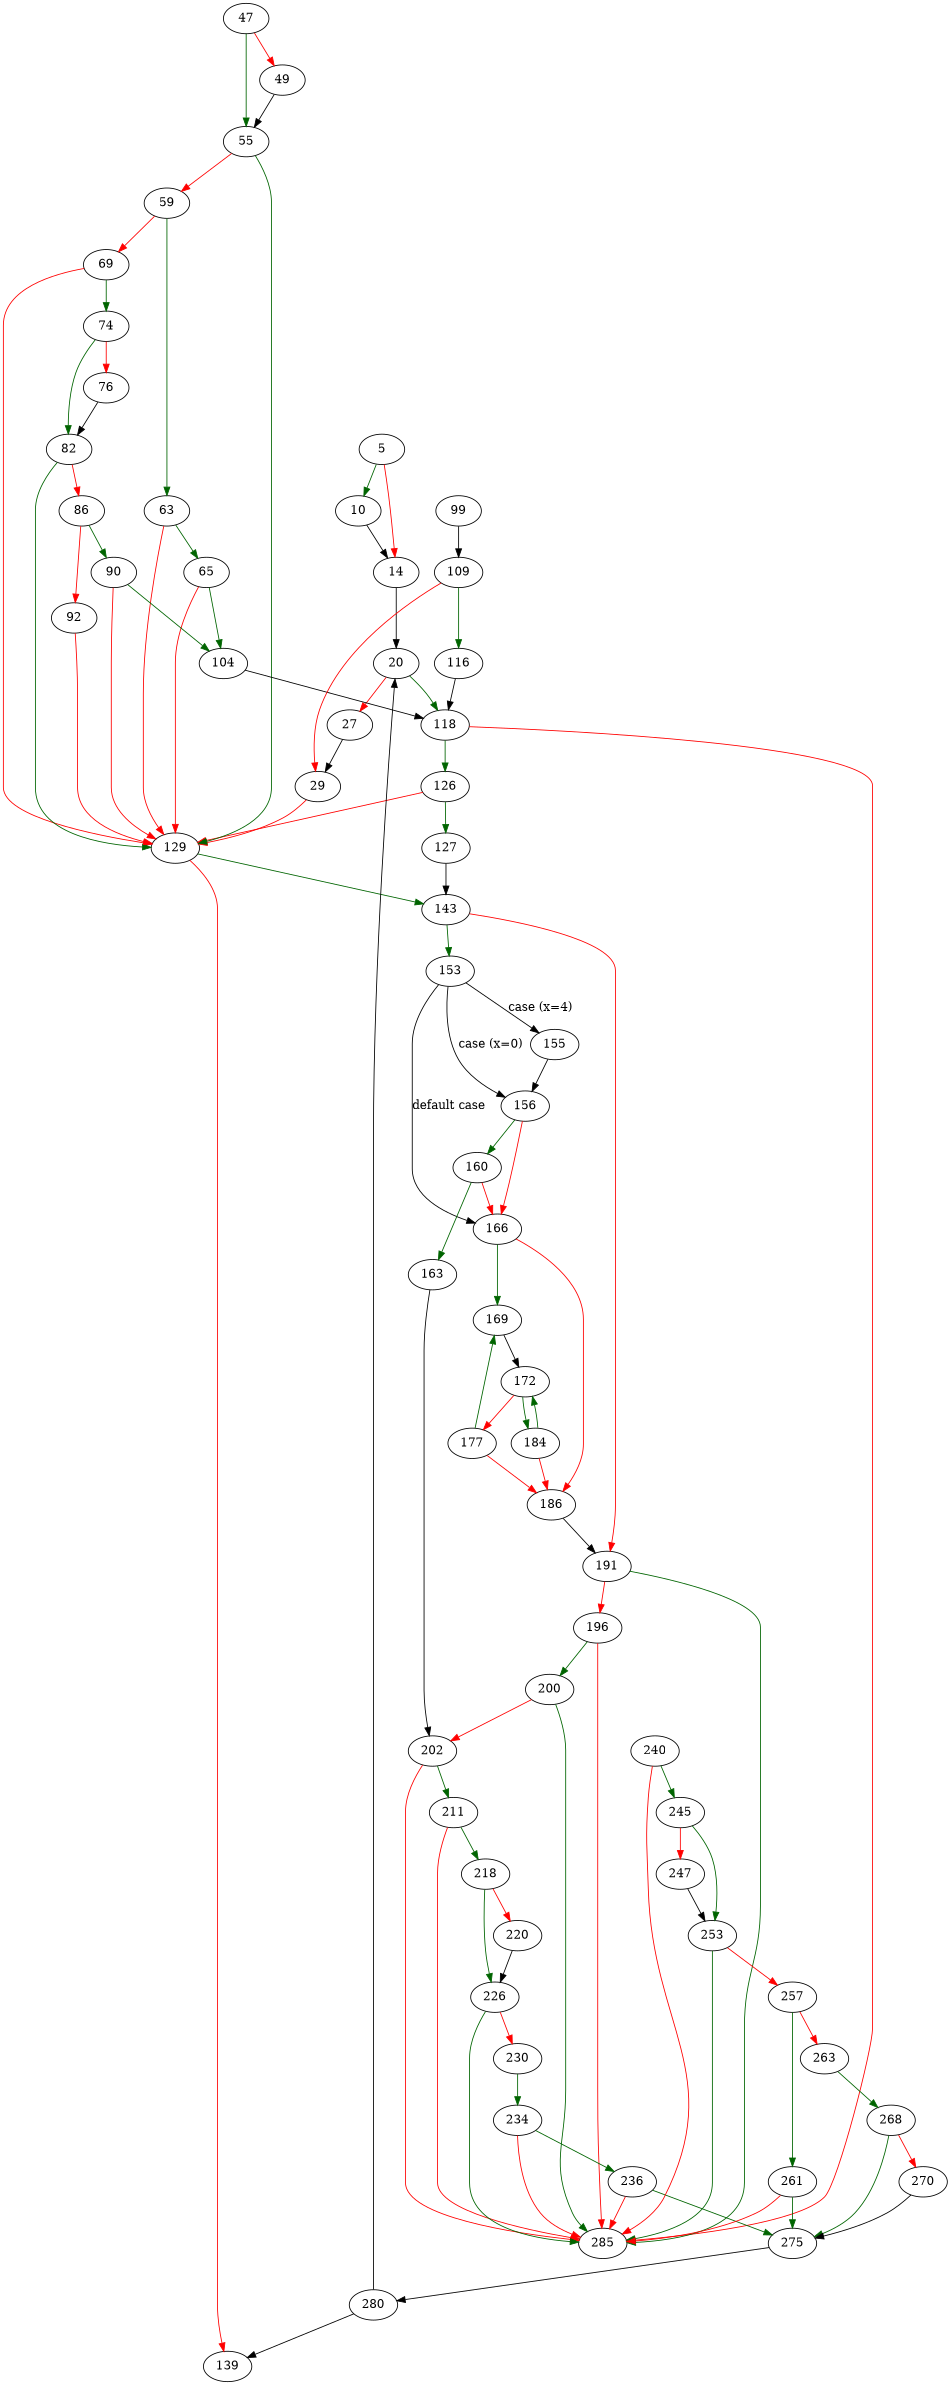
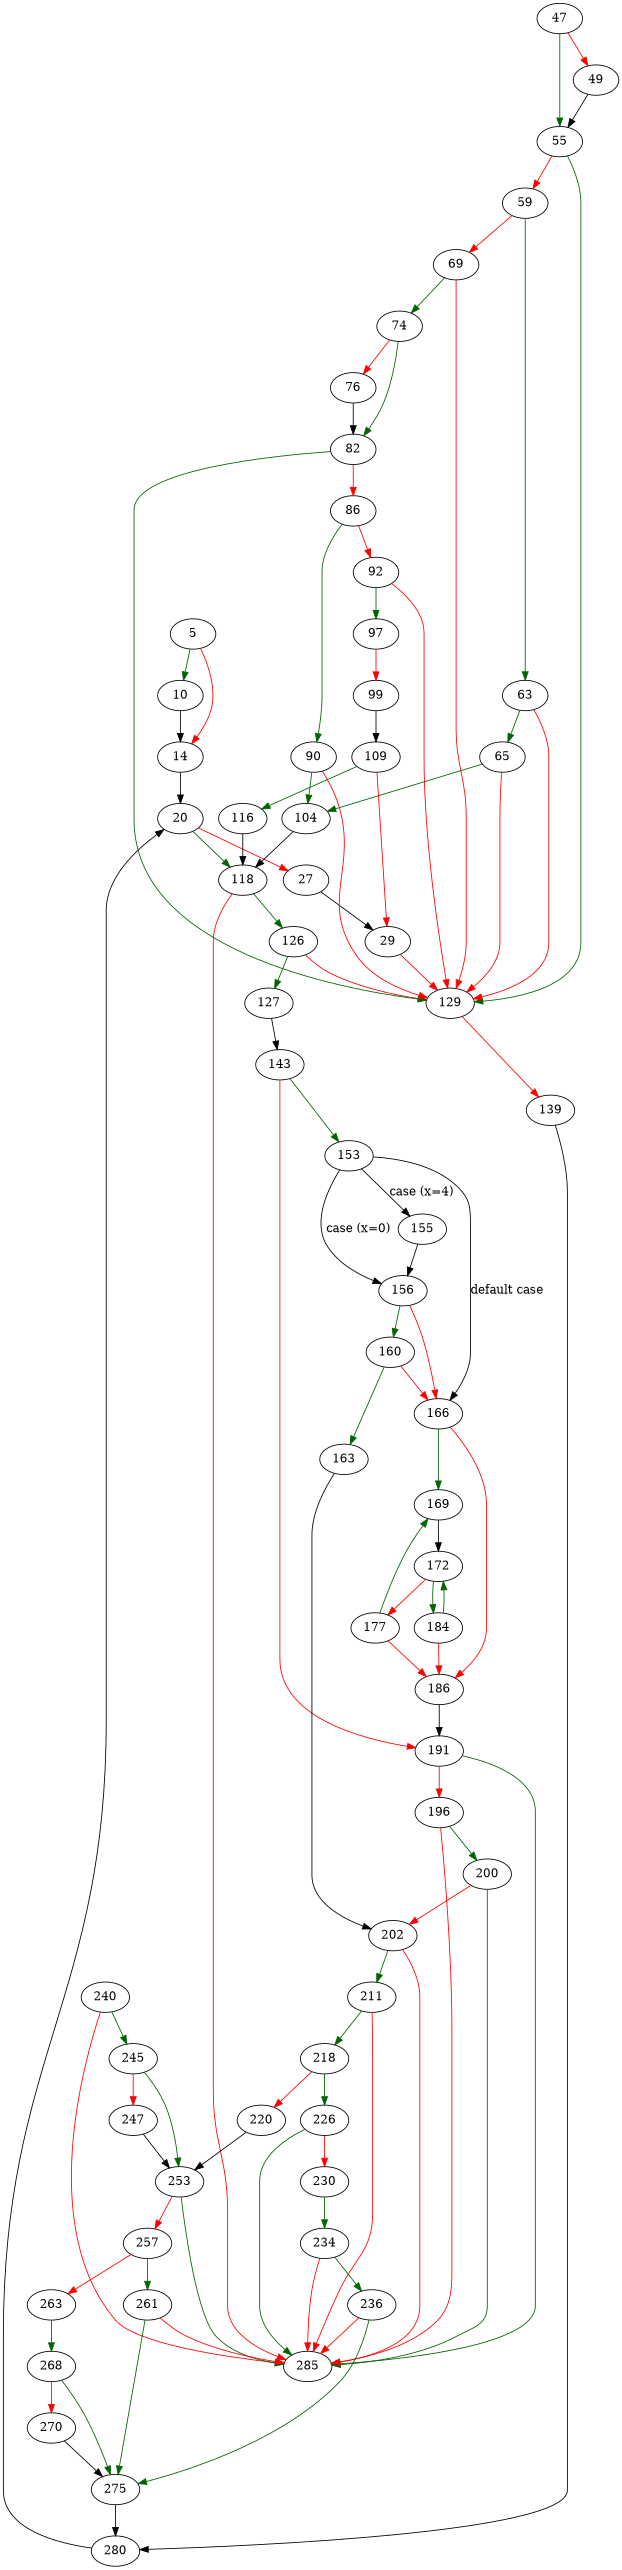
node "97": added
edge "129" -> "143": removed
edge "220" -> "226": now "220" -> "253"
edge "280" -> "139": reversed
